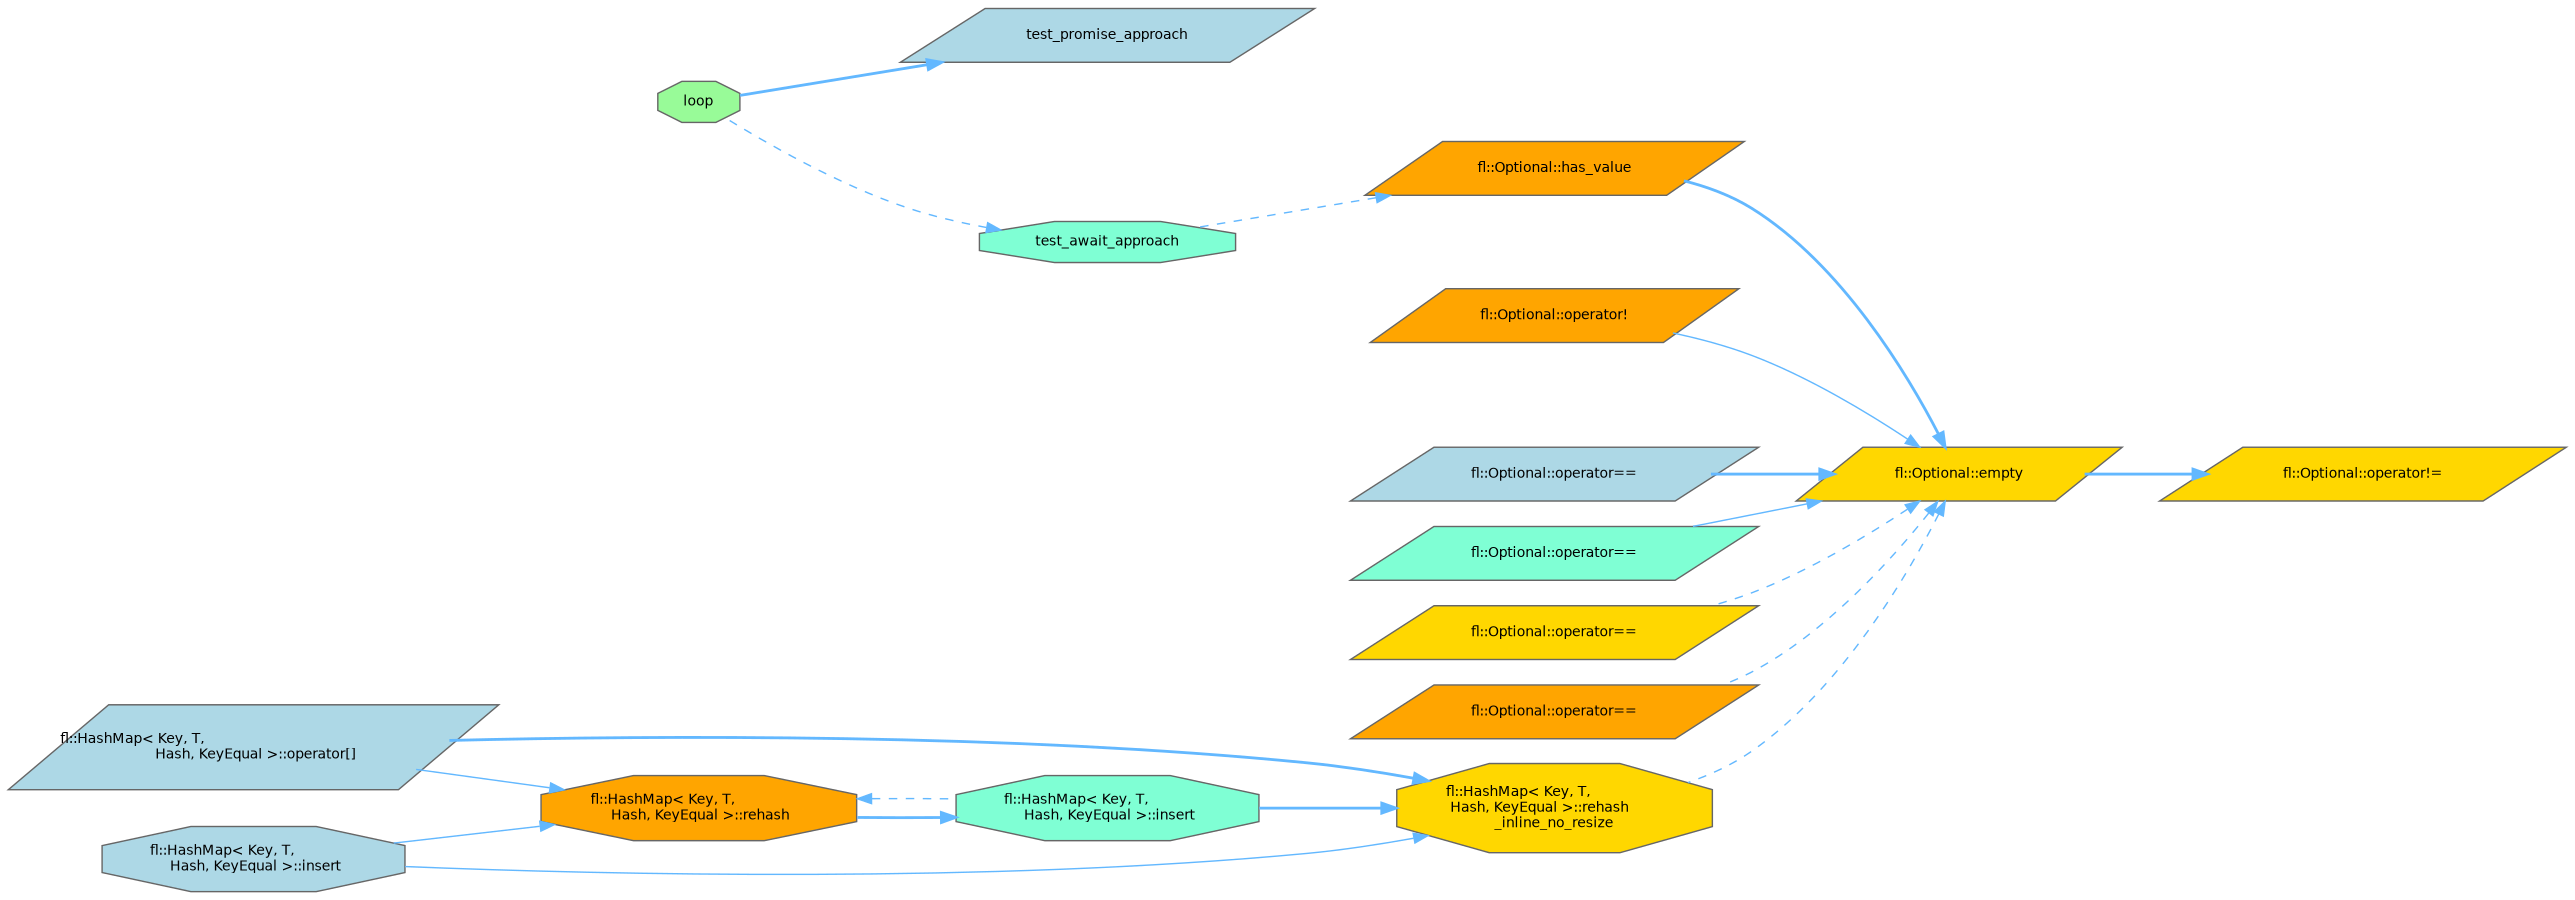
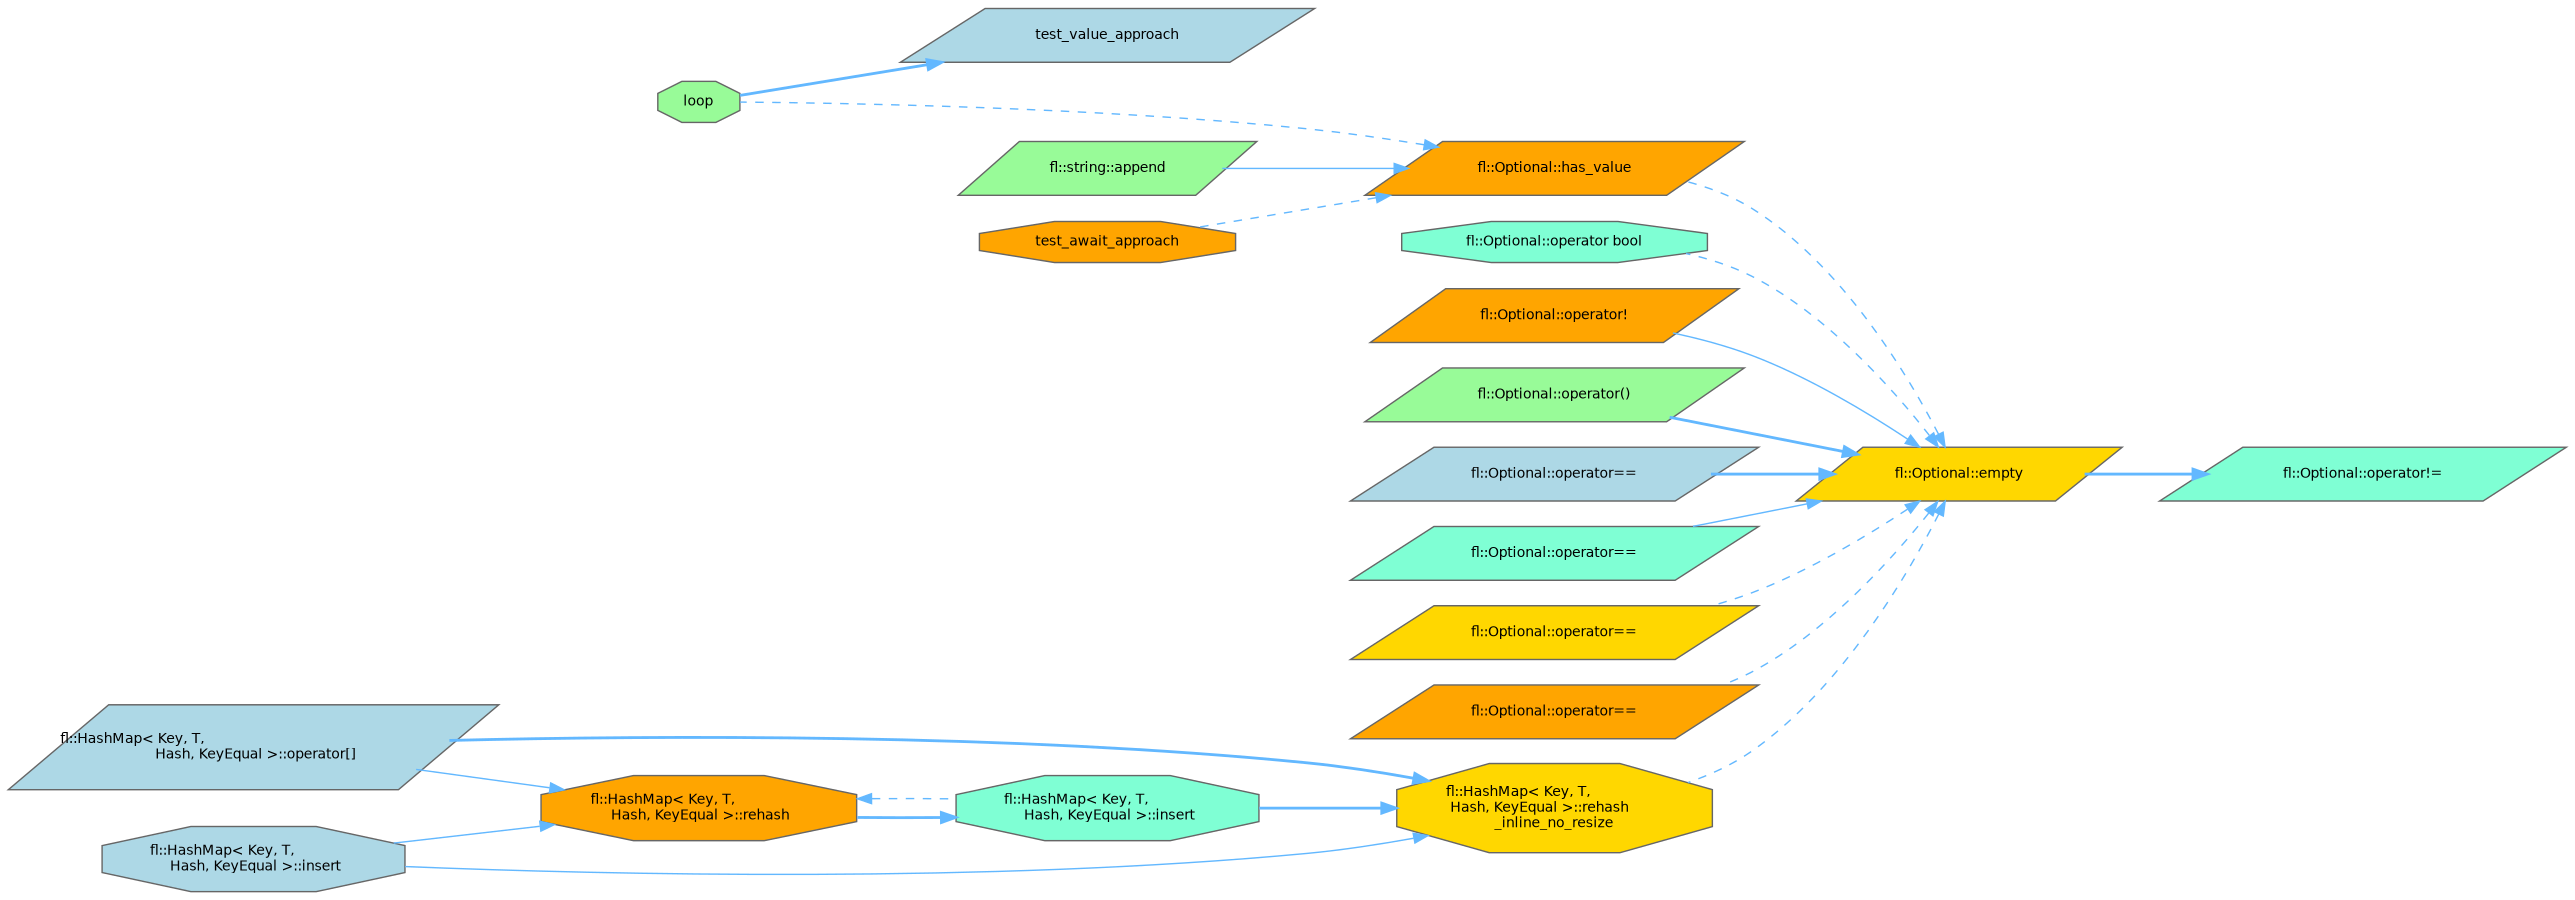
node "test_promise_approach": label "test_promise_approach" -> "test_value_approach"
node "fl::string::append": added
edge "loop" -> "test_await_approach": now "loop" -> "fl::Optional::has_value"
node "test_await_approach": fillcolor aquamarine -> orange
node "fl::Optional::operator bool": added
edge "fl::Optional::has_value" -> "fl::Optional::empty": style bold -> dashed
node "fl::Optional::operator()": added
node "fl::Optional::operator!=": fillcolor gold -> aquamarine
